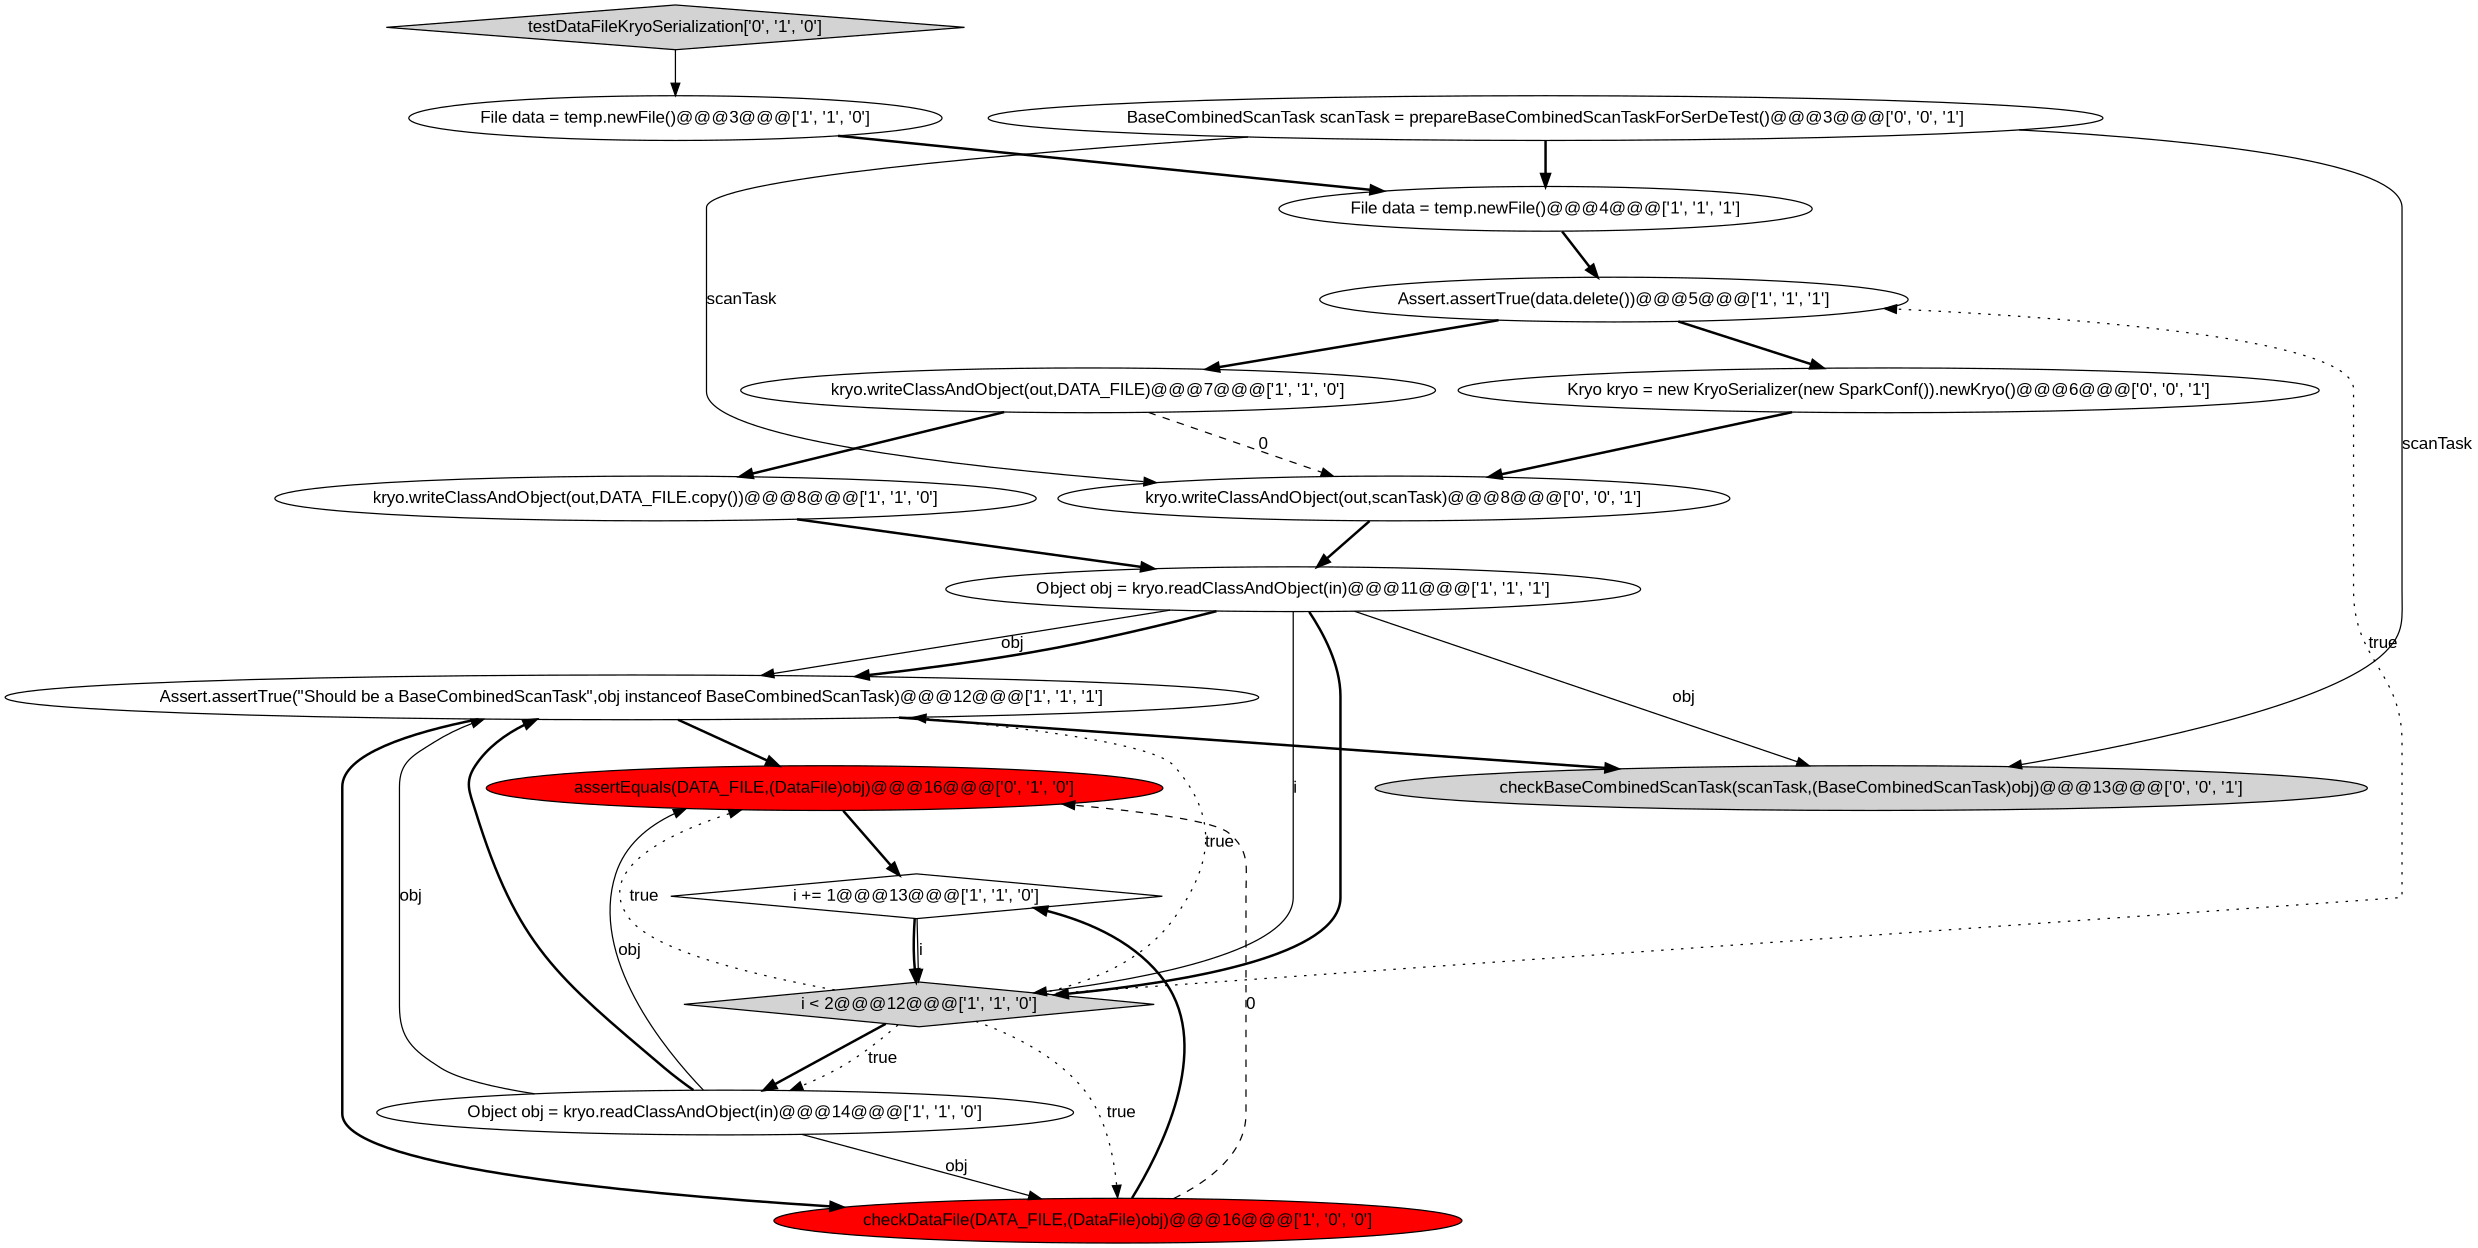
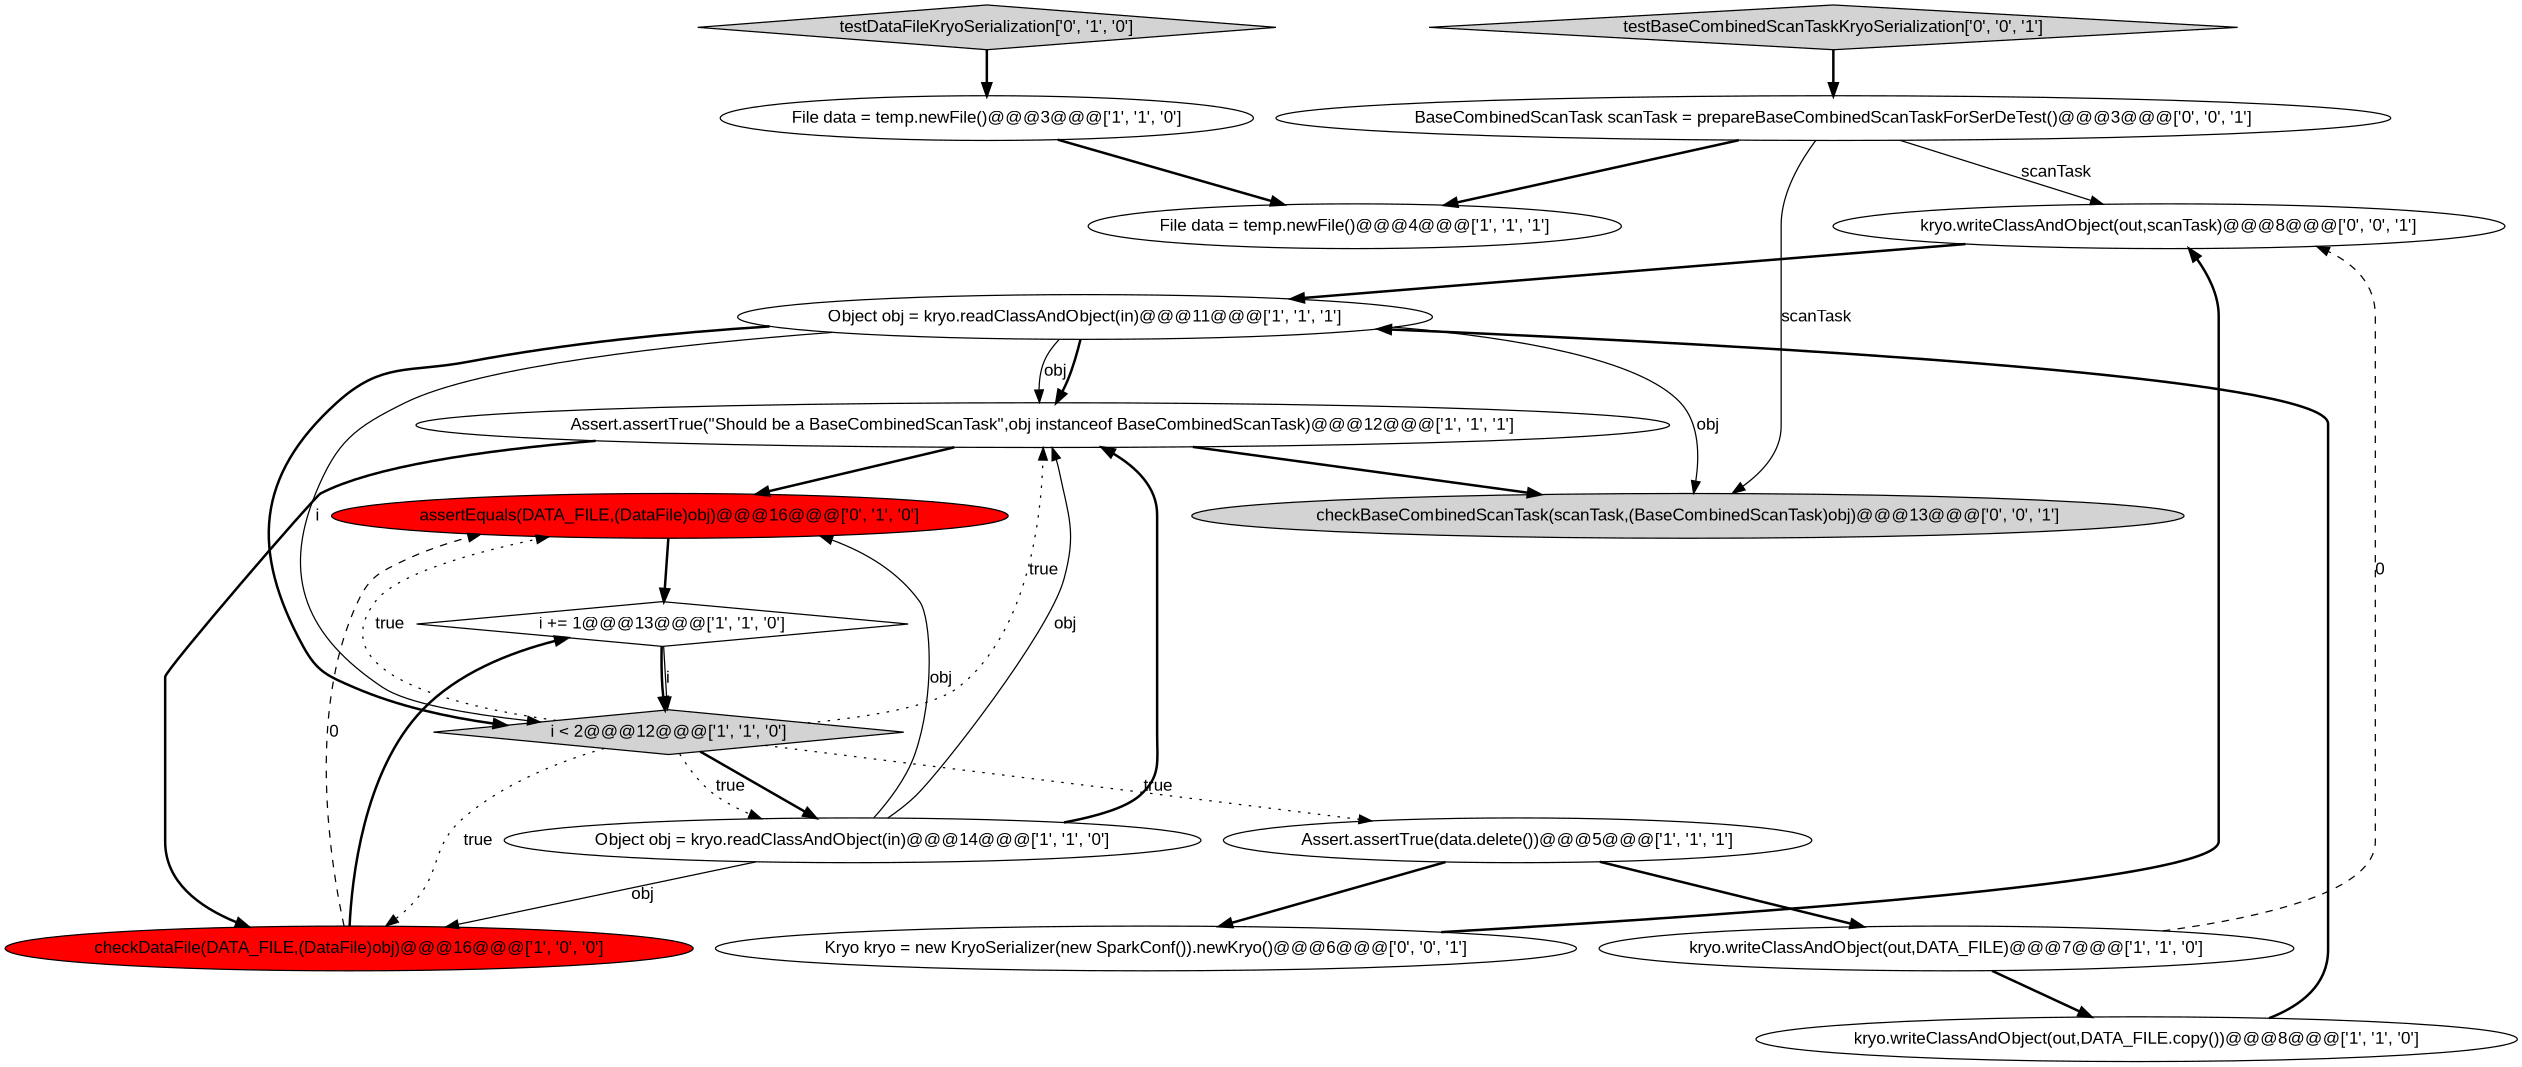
node "testBaseCombinedScanTaskKryoSerialization['0', '0', '1']": added
edge "testDataFileKryoSerialization['0', '1', '0']" -> "File data = temp.newFile()@@@3@@@['1', '1', '0']": style solid -> bold
edge "File data = temp.newFile()@@@4@@@['1', '1', '1']" -> "Assert.assertTrue(data.delete())@@@5@@@['1', '1', '1']": removed
